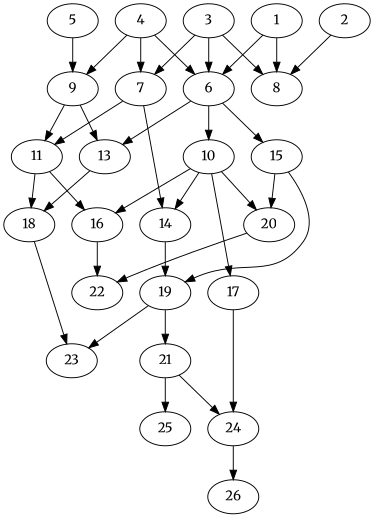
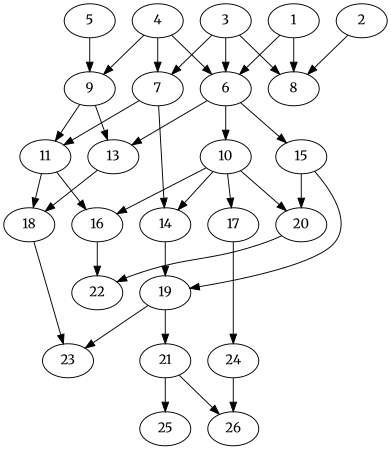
edge "21" -> "24": now "21" -> "26"
